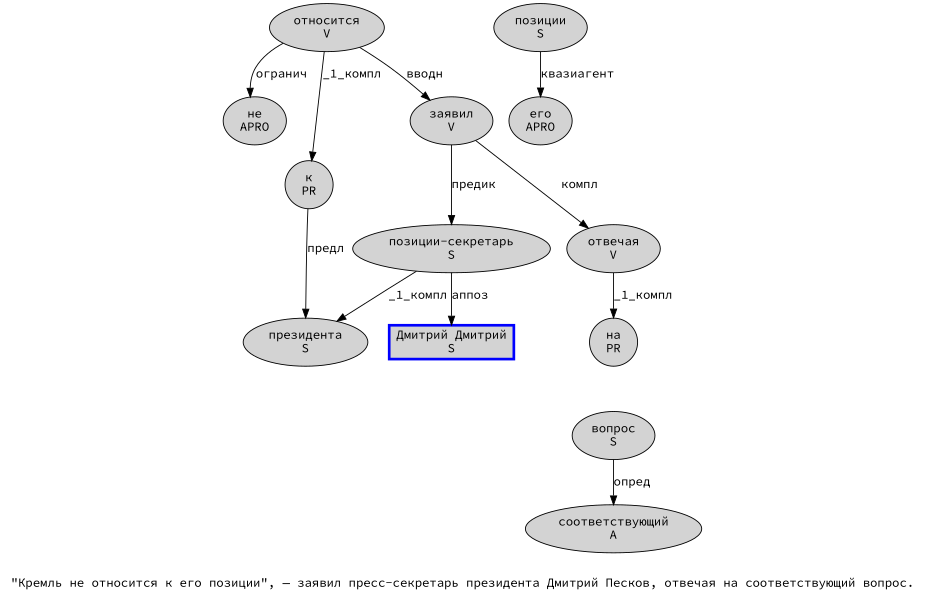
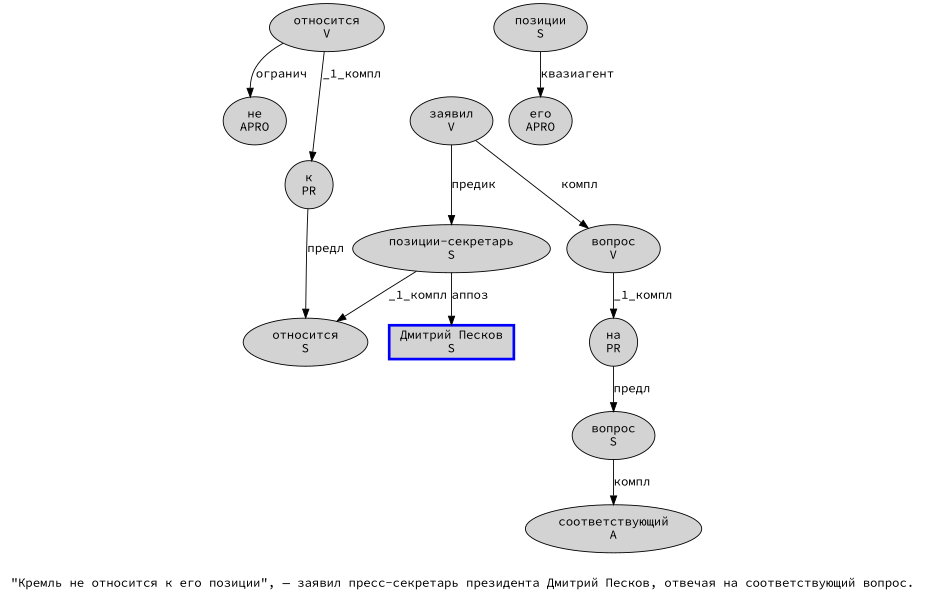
edge "относится V" -> "заявил V": removed, label "вводн"
node "отвечая V": label "отвечая V" -> "вопрос V"
node "президента S": label "президента S" -> "относится S"
node "Дмитрий Дмитрий S": label "Дмитрий Дмитрий S" -> "Дмитрий Песков S"
edge "на PR" -> "вопрос S": added, label "предл"
edge "вопрос S" -> "соответствующий A": label "опред" -> "компл"
